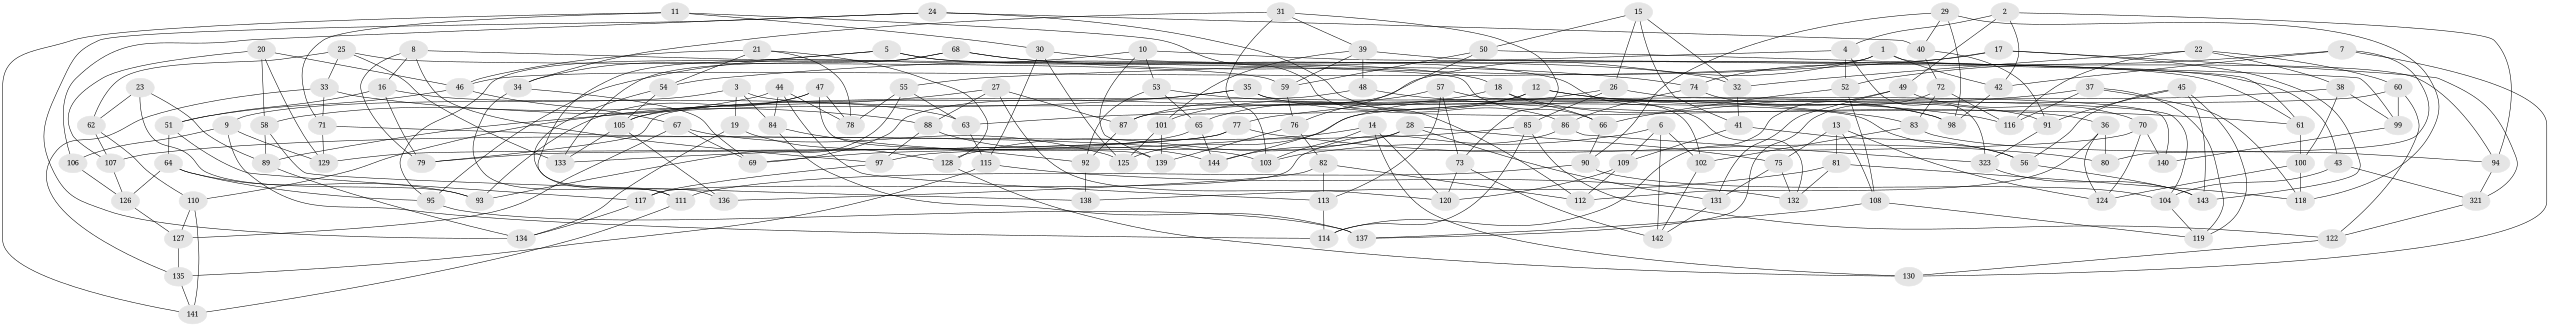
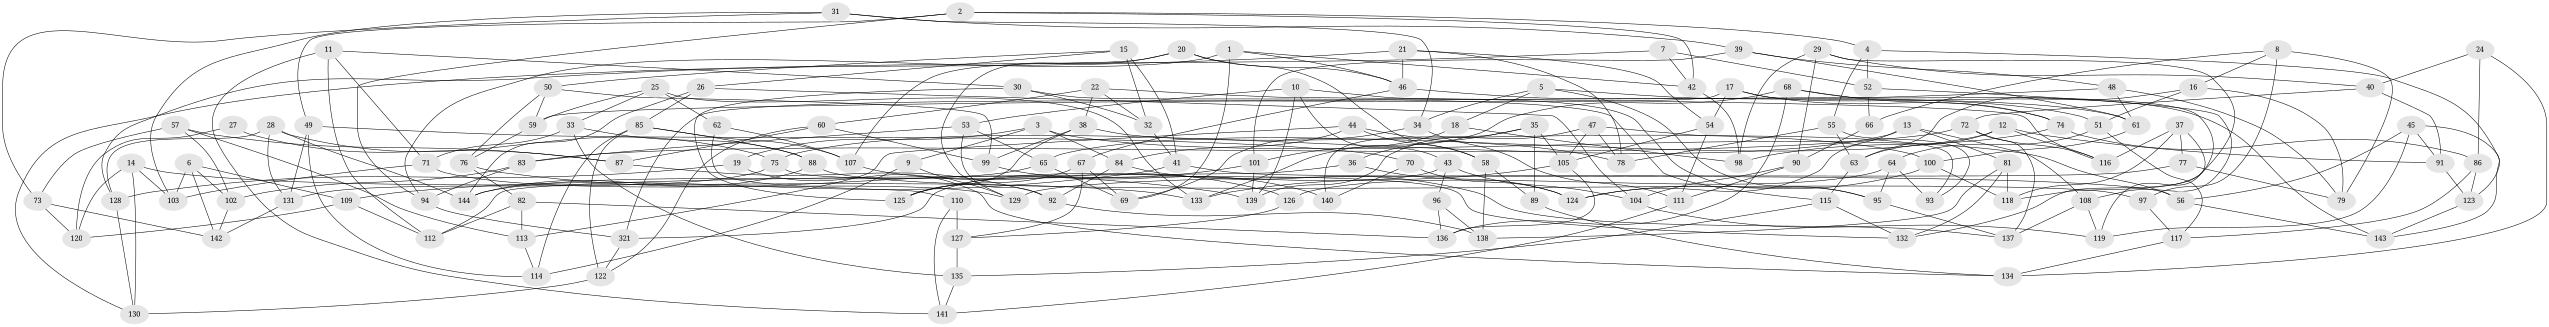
edge "39" -- "59": now "48" -- "59"
node "23": removed
edge "18" -- "66": removed
edge "27" -- "88": now "85" -- "88"
edge "27" -- "110": removed
edge "70" -- "97": removed
node "106": removed
node "323": label "323" -> "123"
node "80": removed
node "96": added
